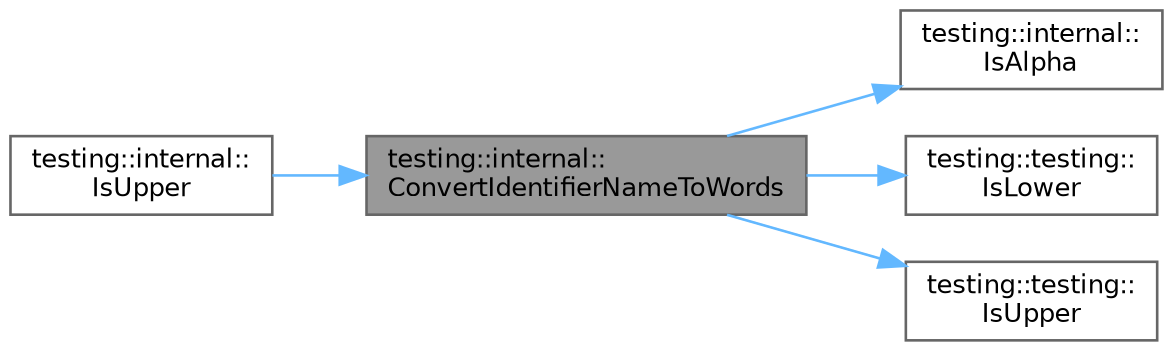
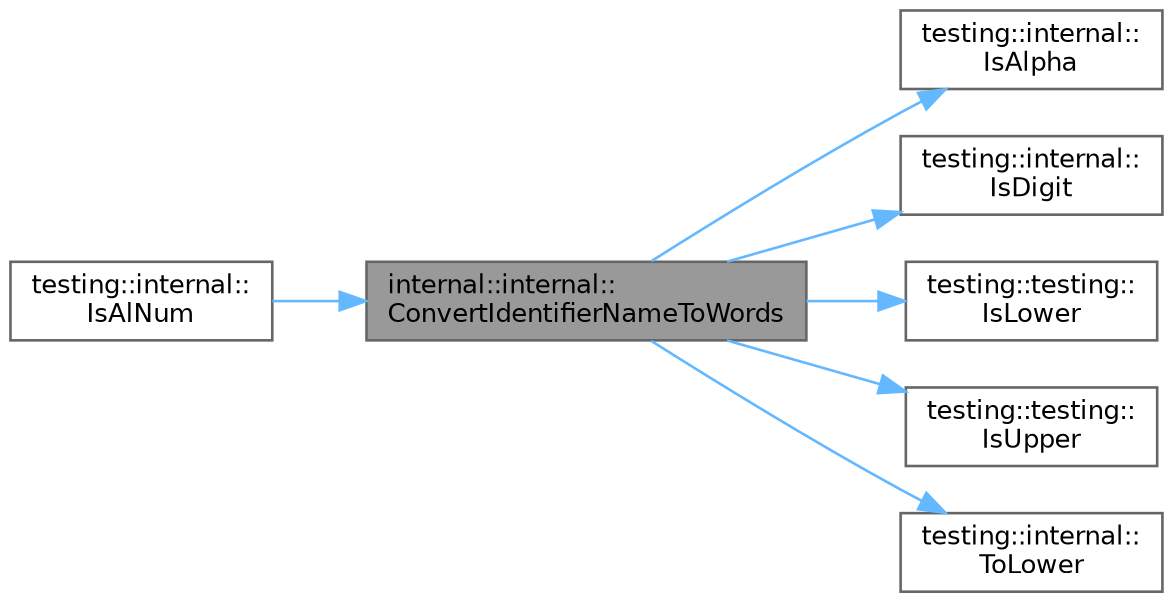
node "testing::internal:: IsUpper": label "testing::internal:: IsUpper" -> "testing::internal:: IsAlNum"
node "testing::internal:: ConvertIdentifierNameToWords": label "testing::internal:: ConvertIdentifierNameToWords" -> "internal::internal:: ConvertIdentifierNameToWords"
node "testing::internal:: IsDigit": added
node "testing::internal:: ToLower": added
